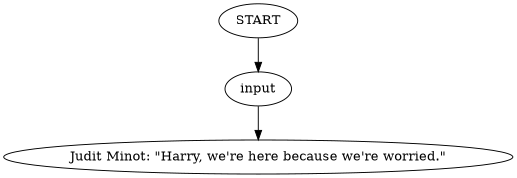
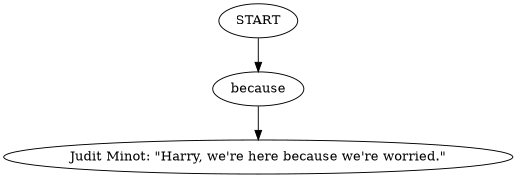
node "input": label "input" -> "because"
